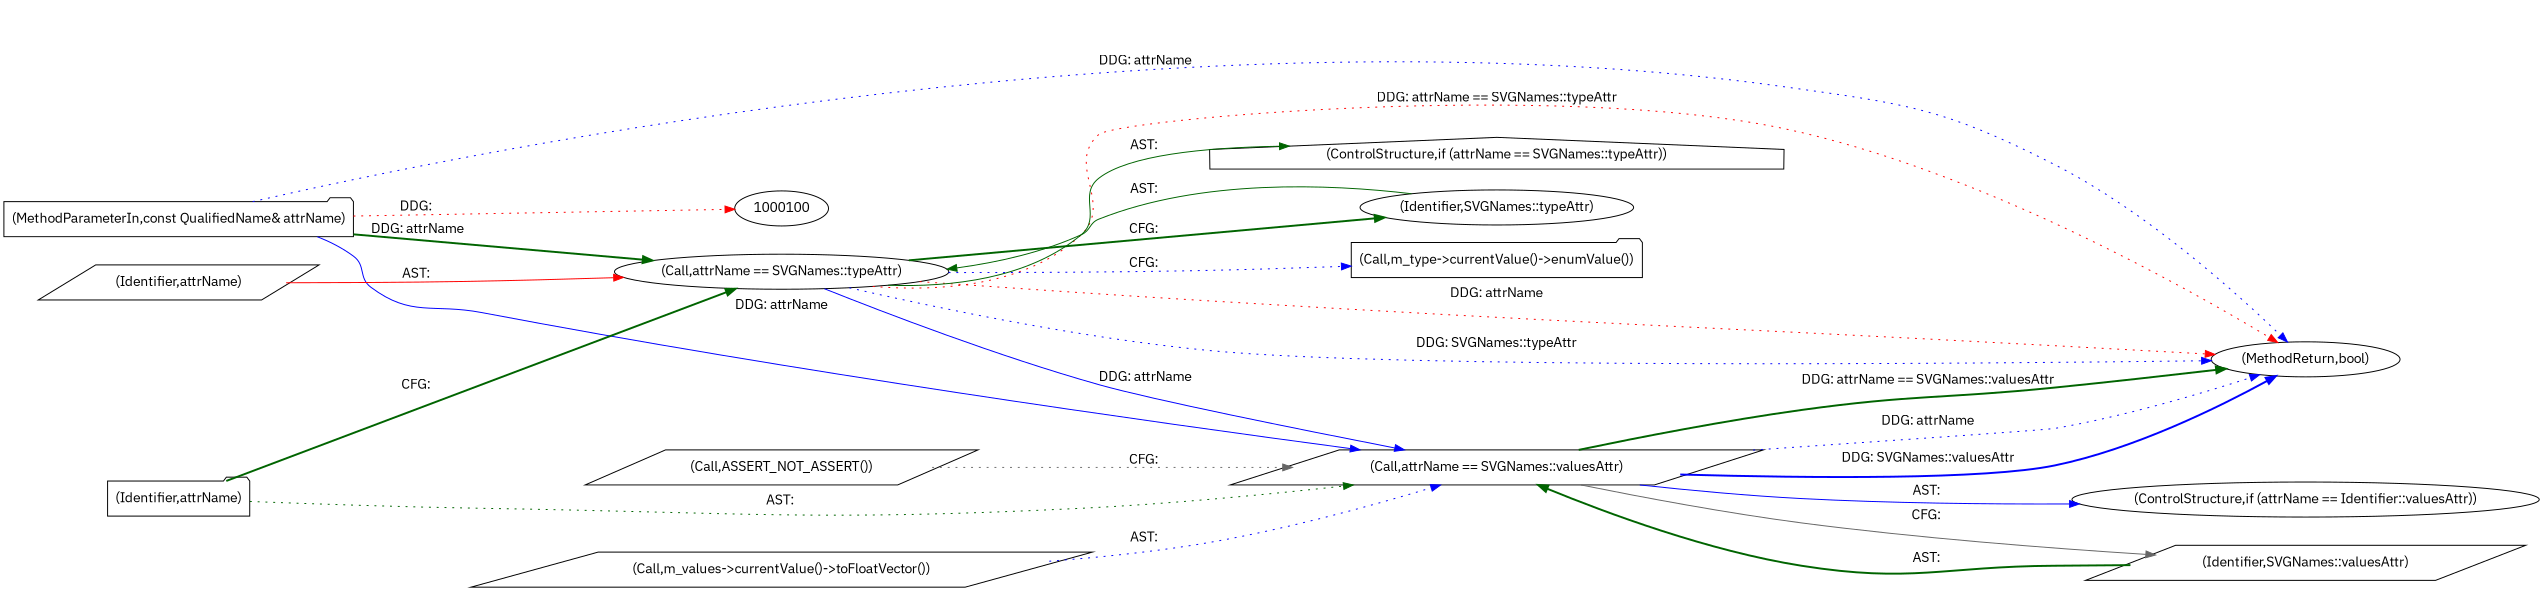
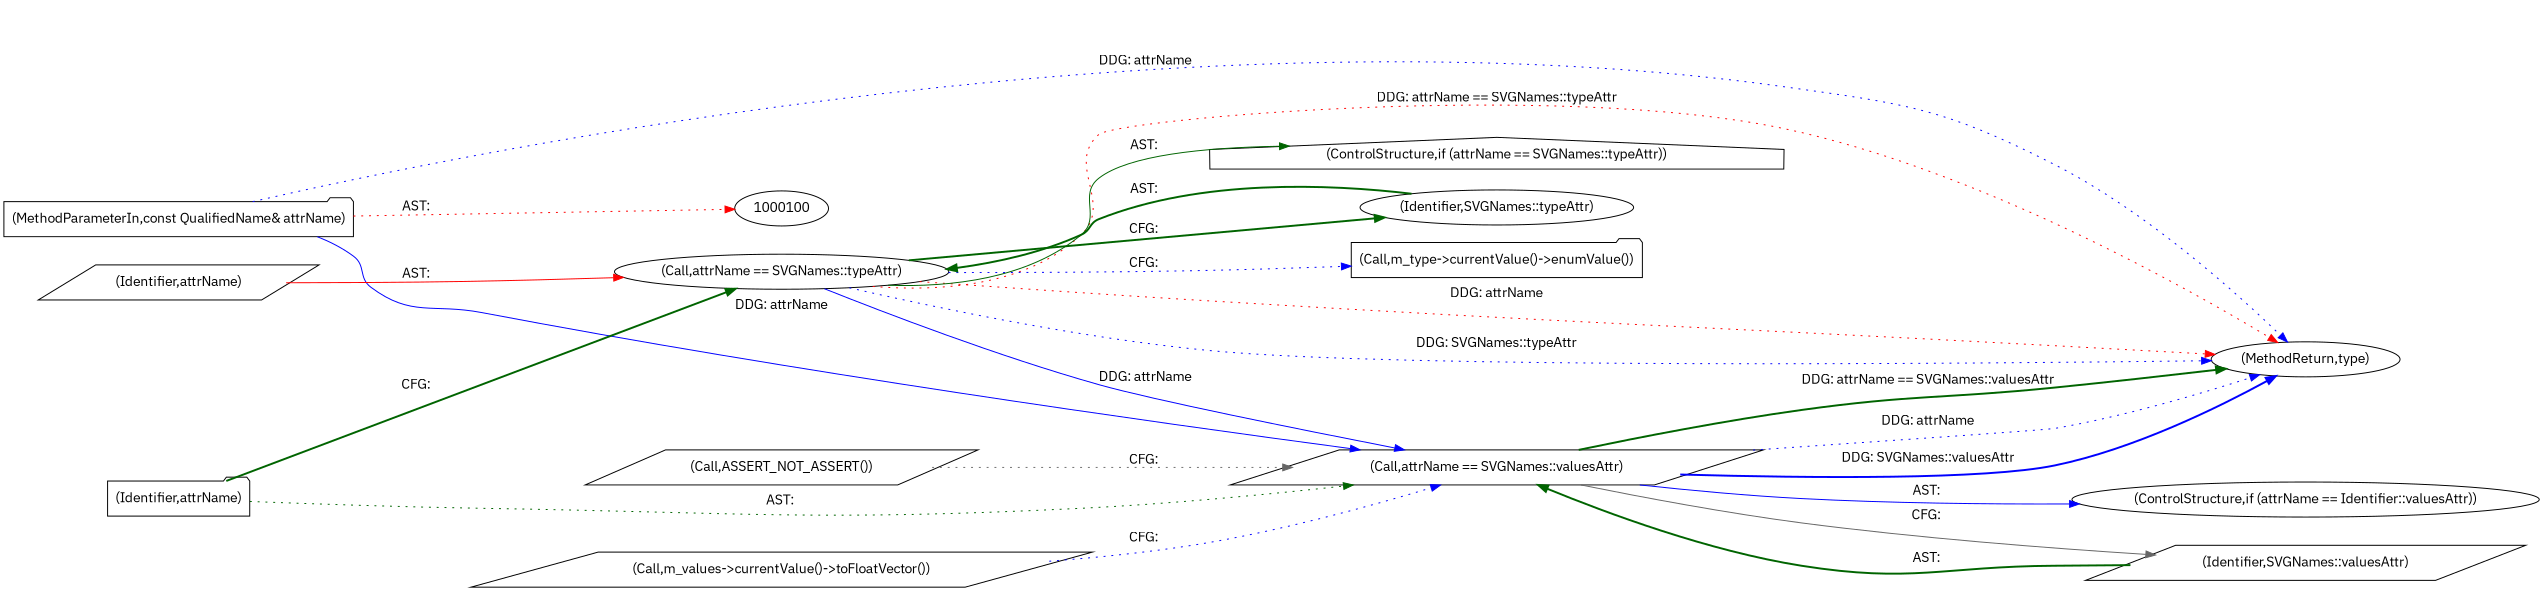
edge "(Identifier,SVGNames::typeAttr)" -> "(Call,attrName == SVGNames::typeAttr)": style solid -> bold
edge "(MethodParameterIn,const QualifiedName& attrName)" -> "1000100": label "DDG: " -> "AST: "
edge "(MethodParameterIn,const QualifiedName& attrName)" -> "(Call,attrName == SVGNames::typeAttr)": removed, label "DDG: attrName"
node "(MethodReturn,bool)": label "(MethodReturn,bool)" -> "(MethodReturn,type)"
edge "(Call,m_values->currentValue()->toFloatVector())" -> "(Call,attrName == SVGNames::valuesAttr)": label "AST: " -> "CFG: "
